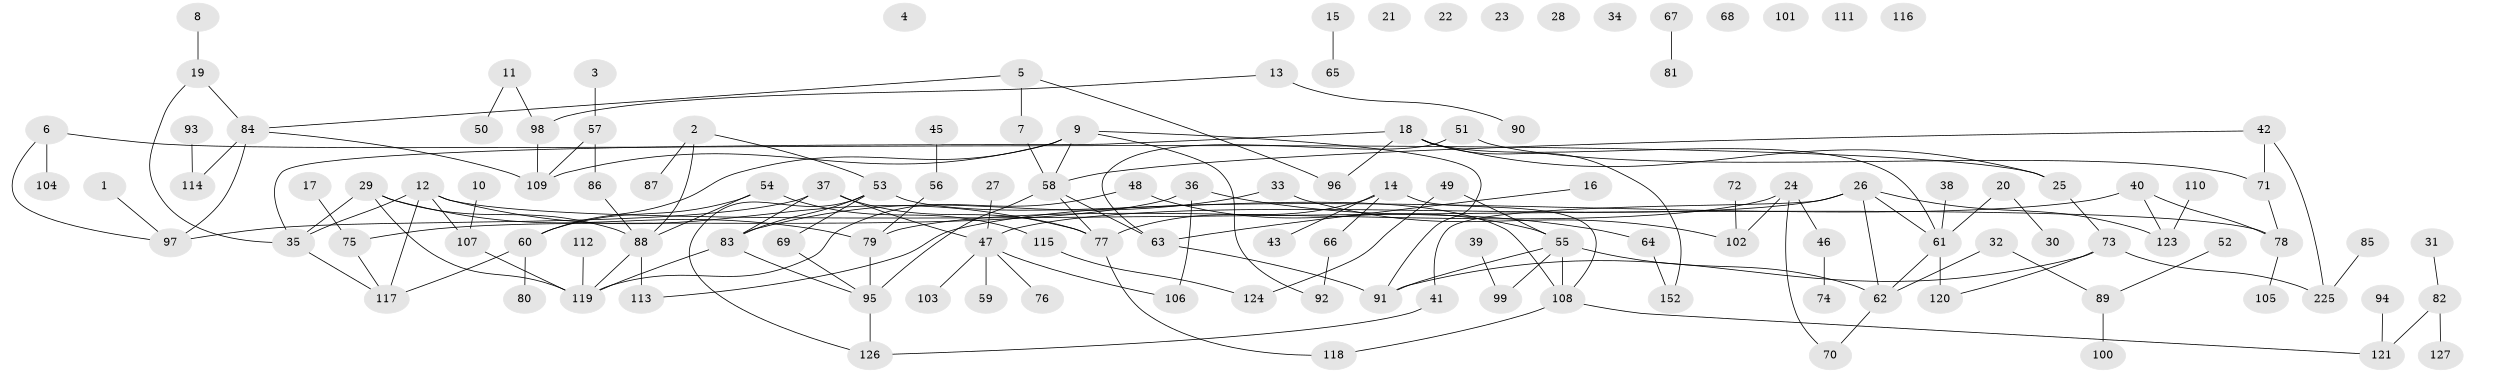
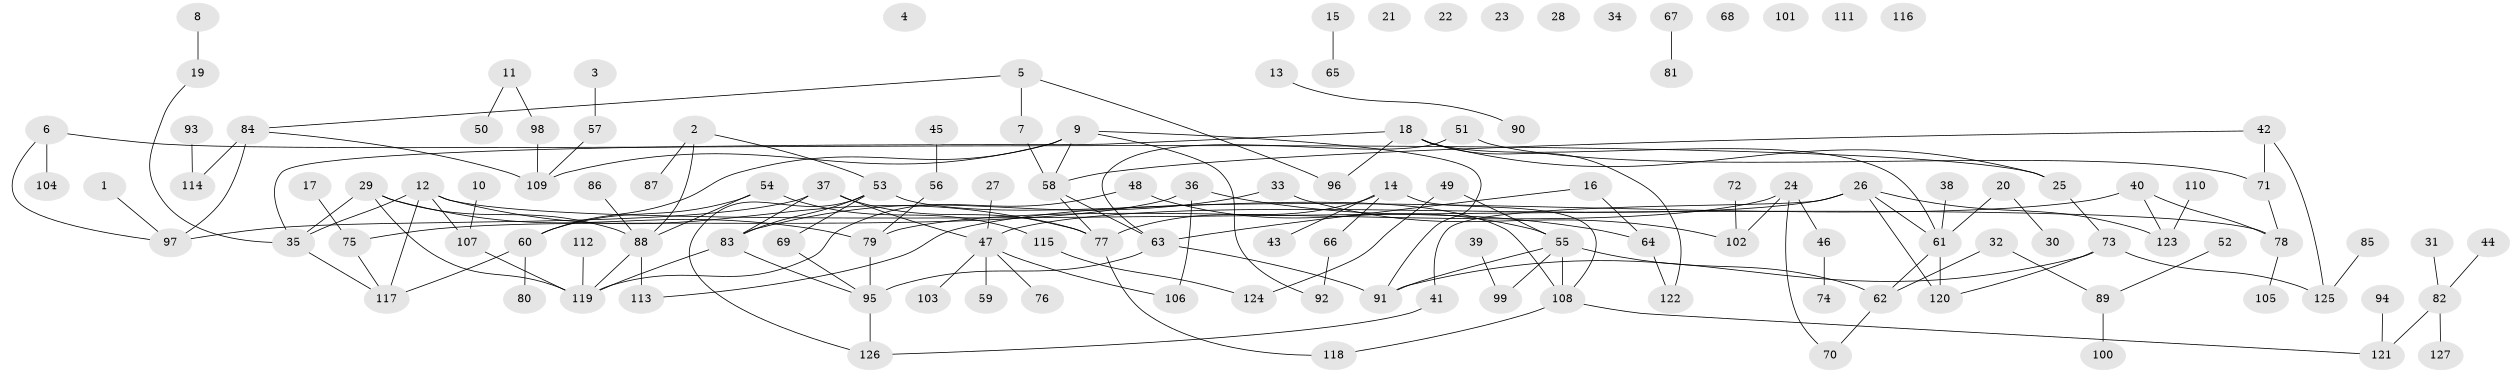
edge "13" -- "98": removed
edge "19" -- "84": removed
edge "57" -- "86": removed
edge "16" -- "64": added
edge "58" -- "95": now "63" -- "95"
edge "26" -- "62": now "26" -- "120"
node "44": added
node "152": label "152" -> "122"
node "225": label "225" -> "125"
